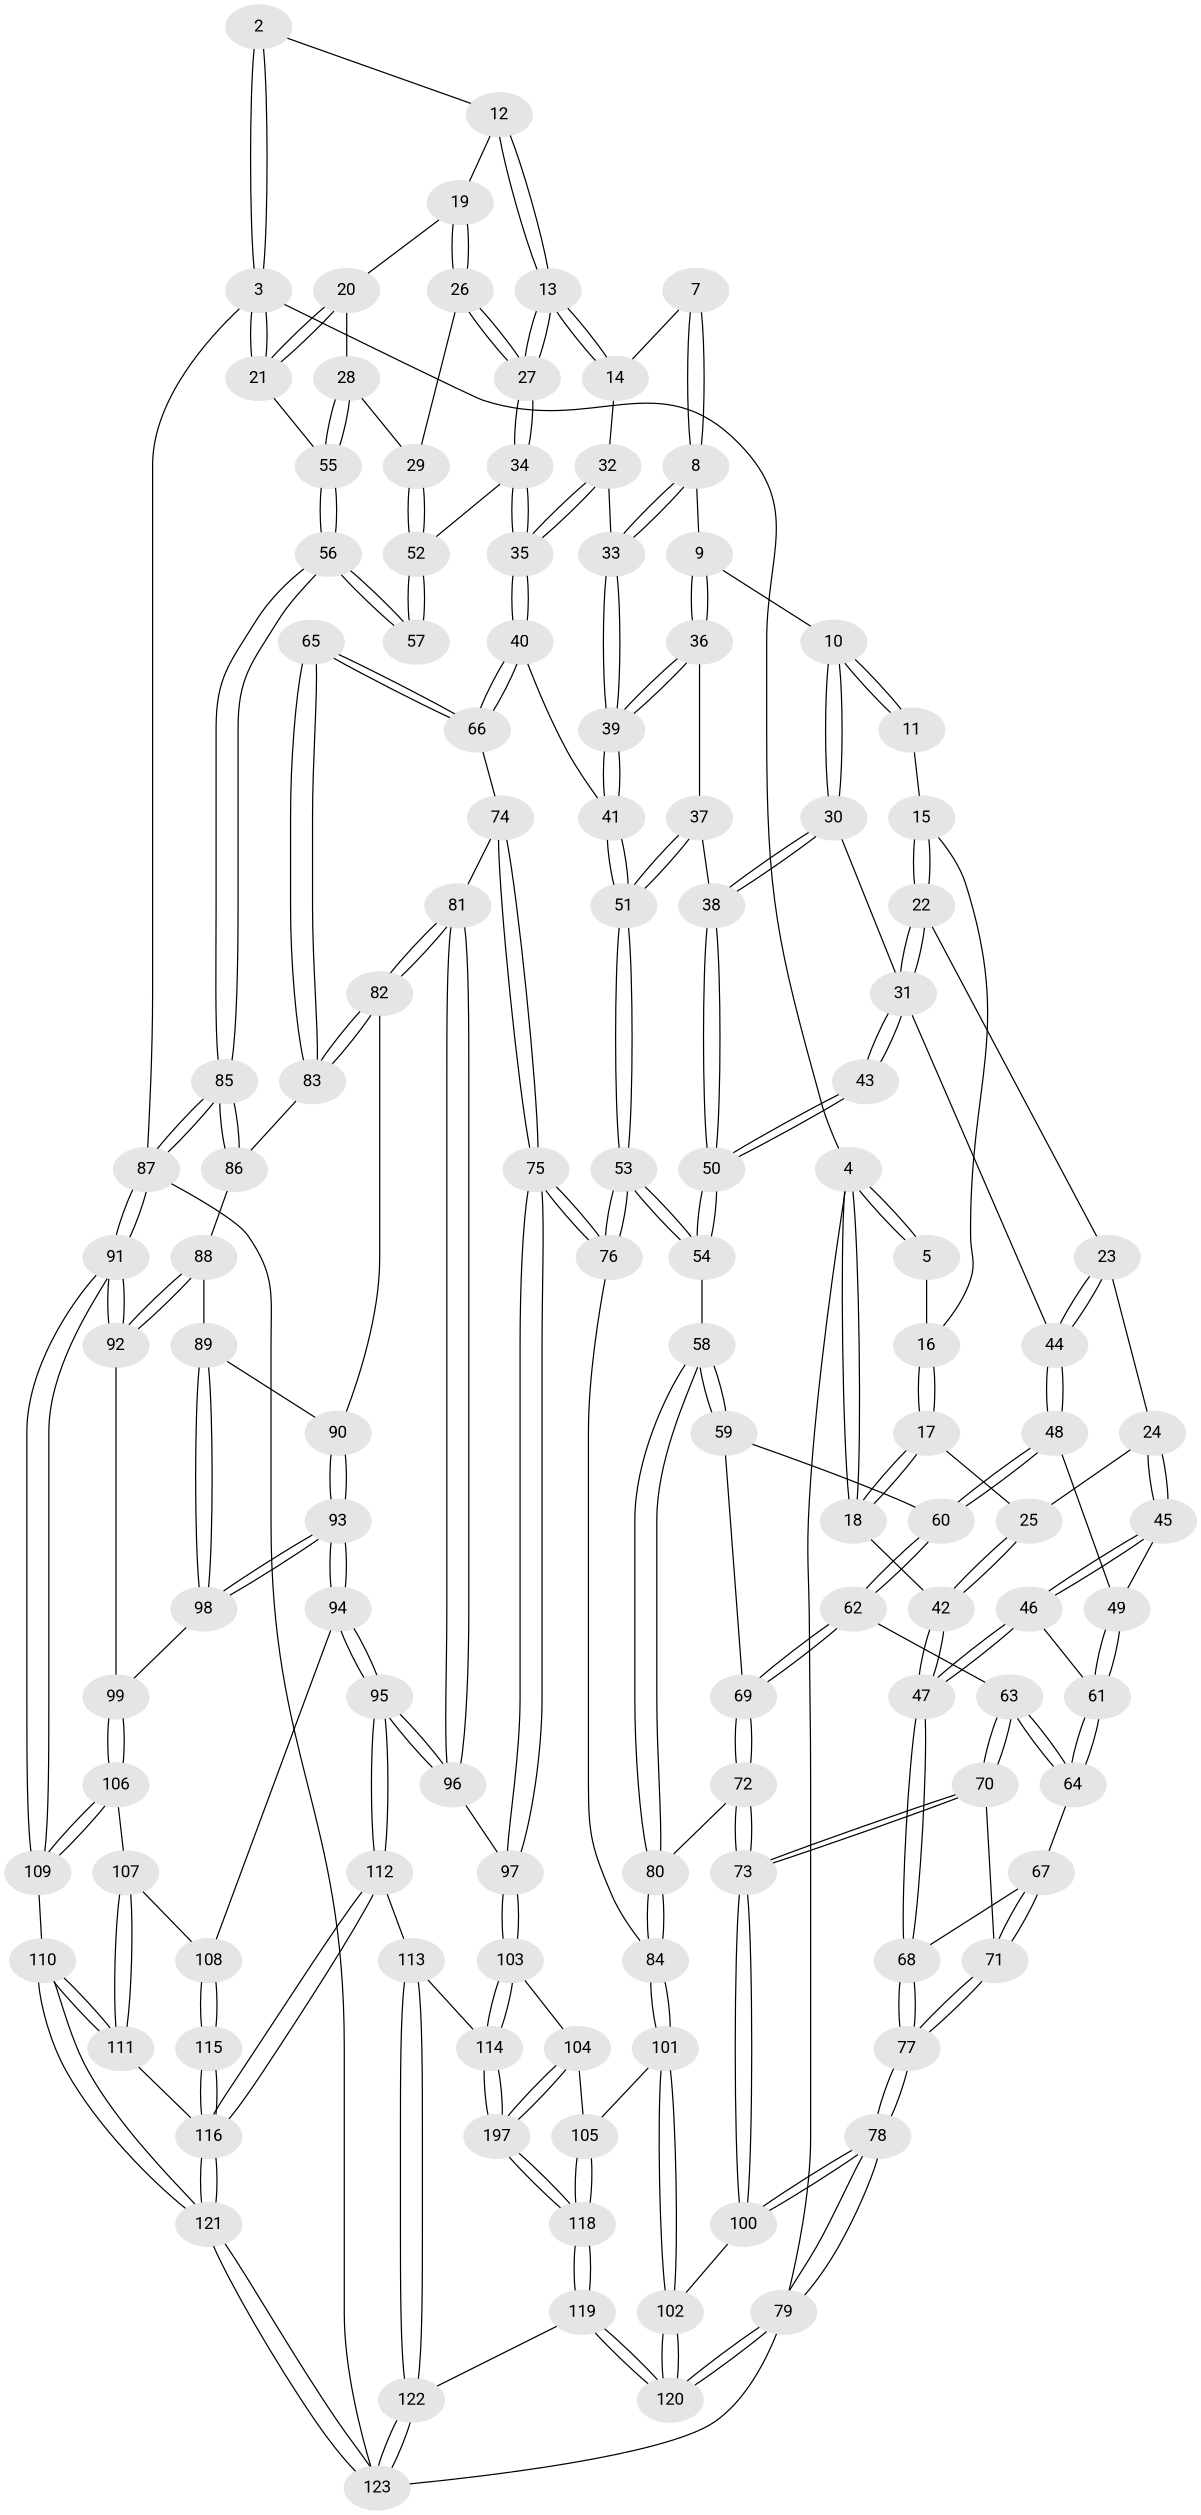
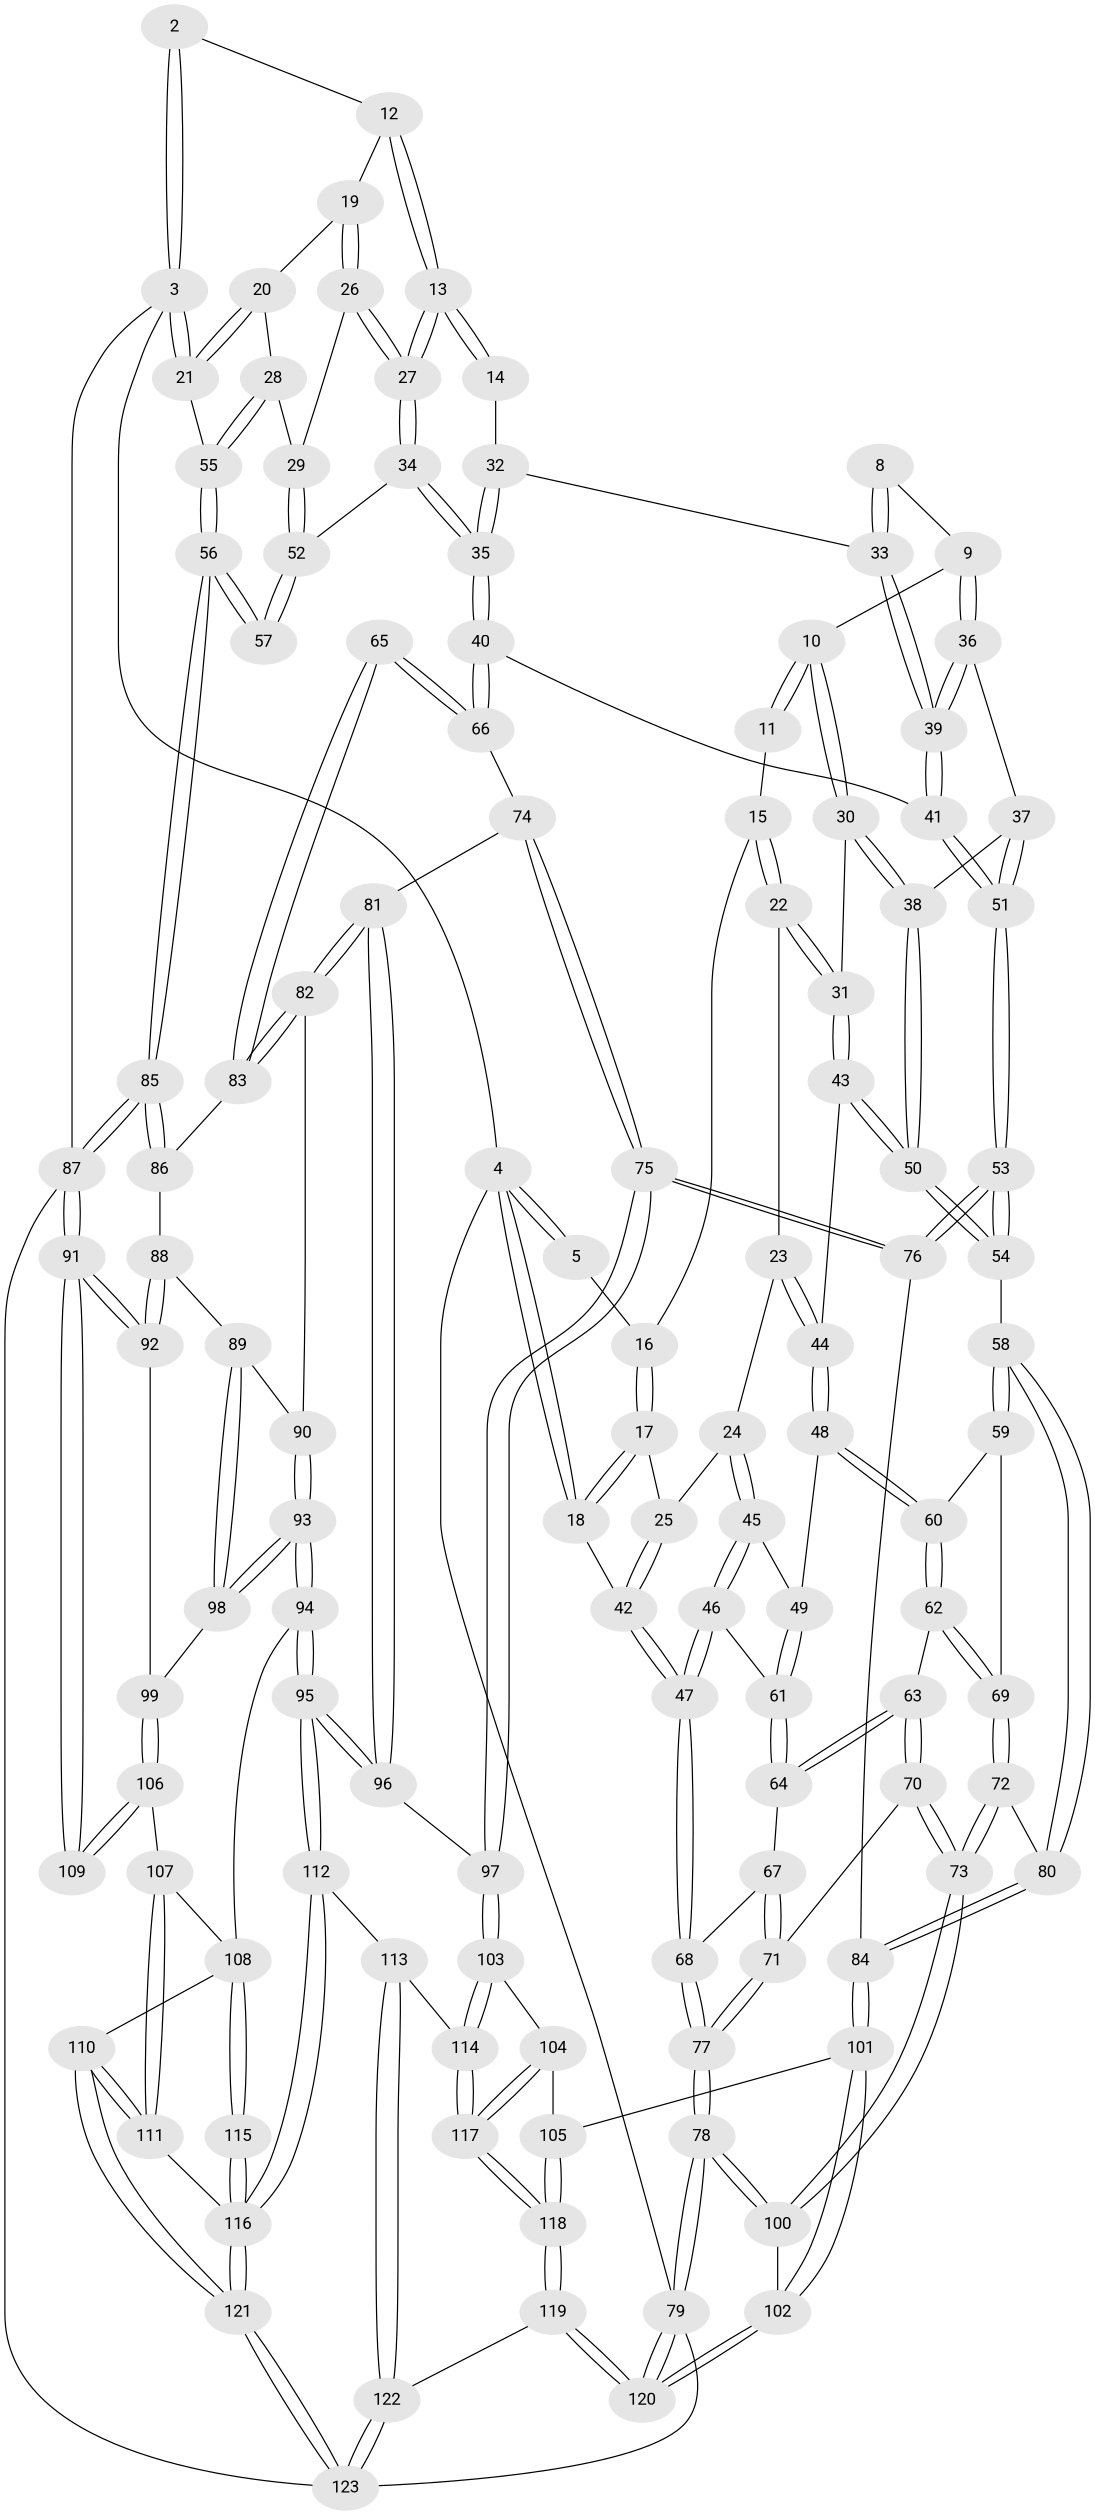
node "7": removed
edge "31" -- "44": now "43" -- "44"
edge "109" -- "110": now "108" -- "110"
node "197": label "197" -> "117"
